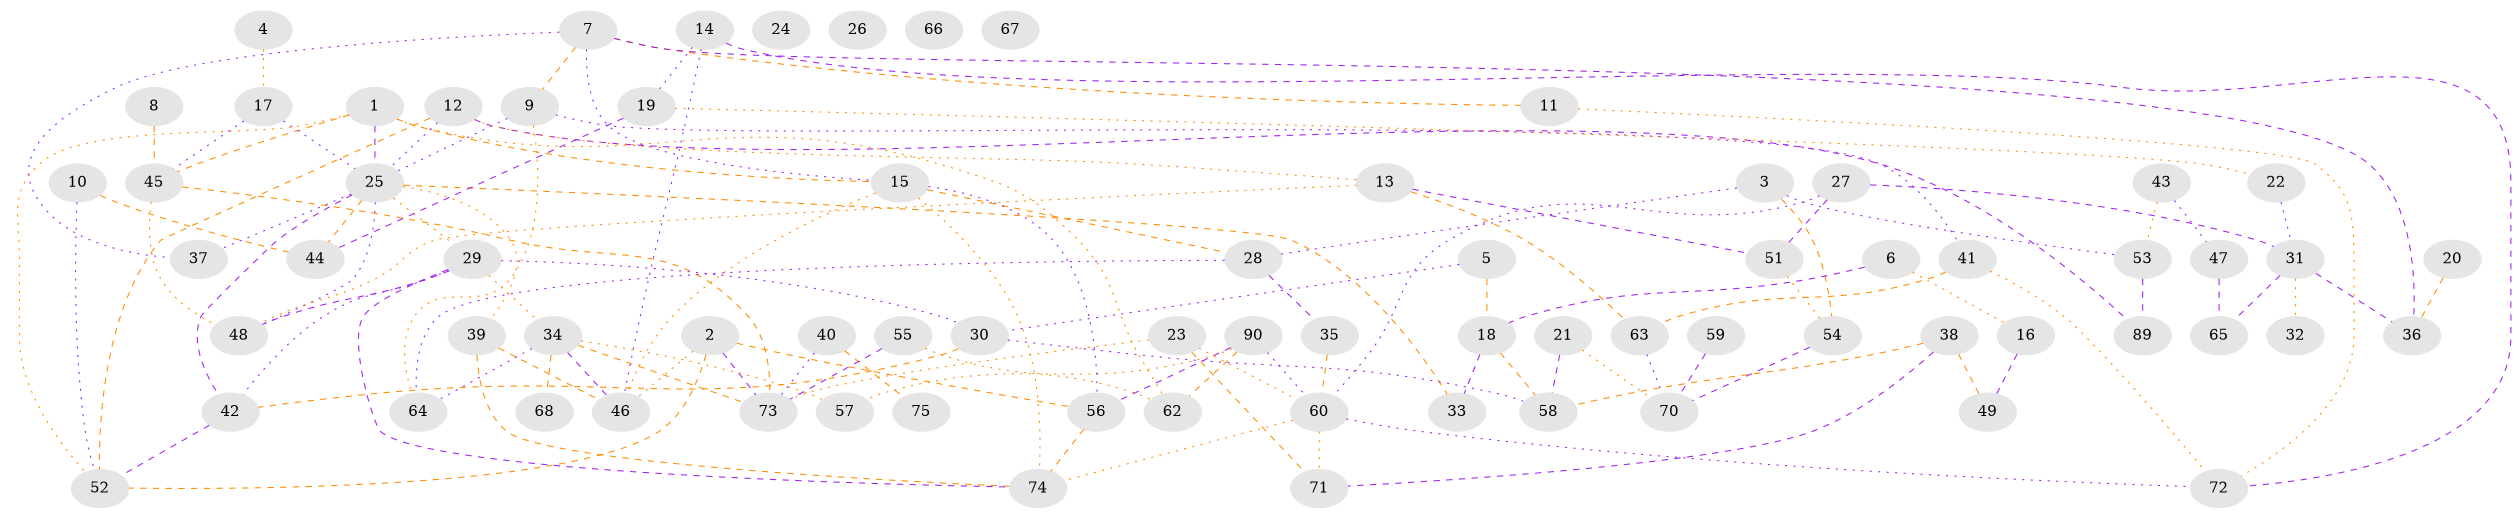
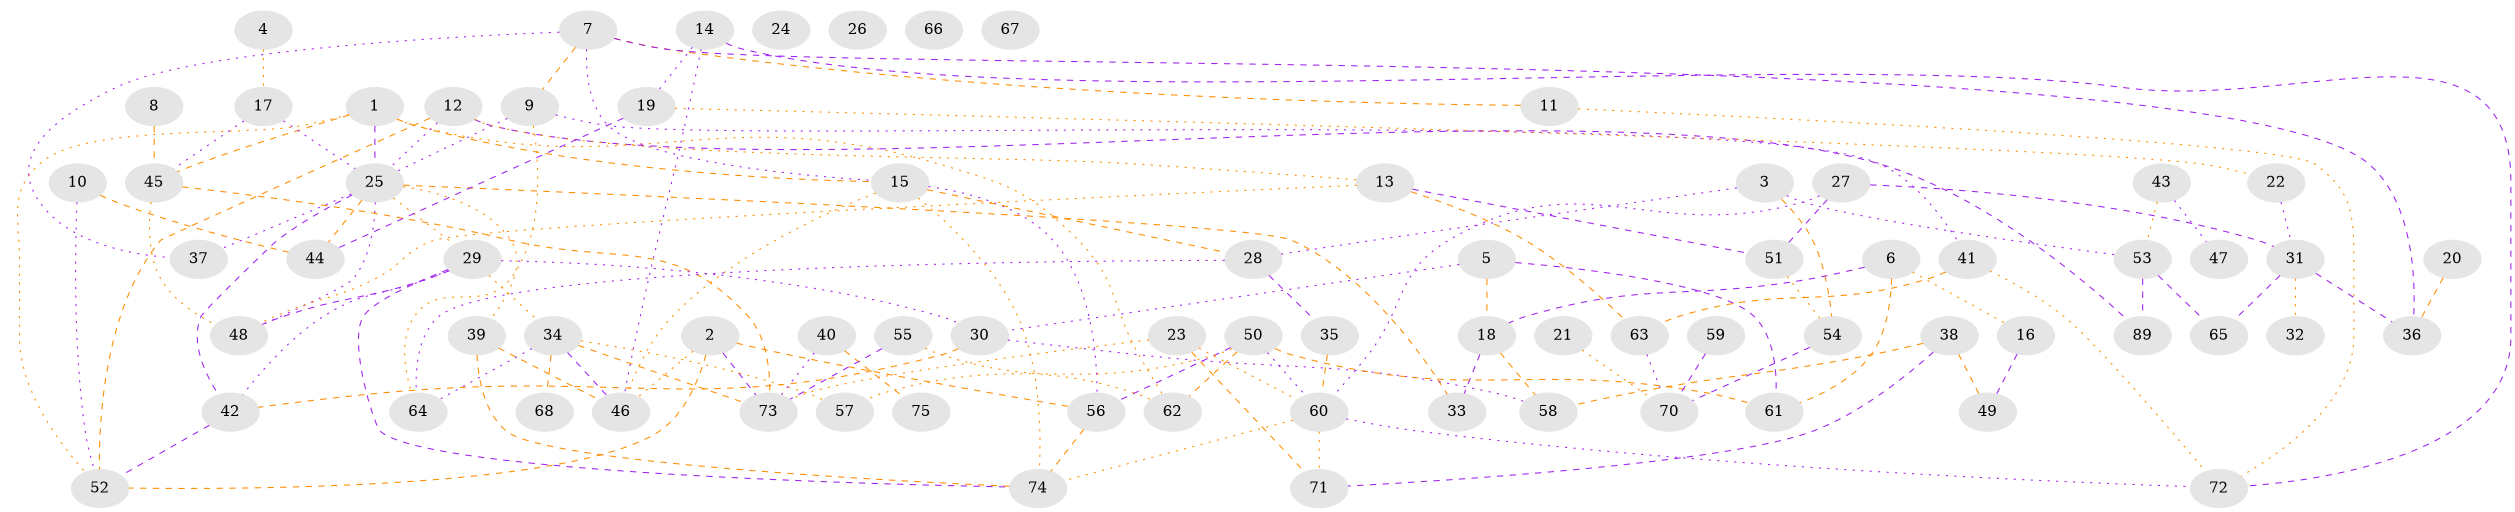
edge "47" -- "65": now "53" -- "65"
node "90": label "90" -> "50"
edge "21" -- "58": removed
node "61": added
